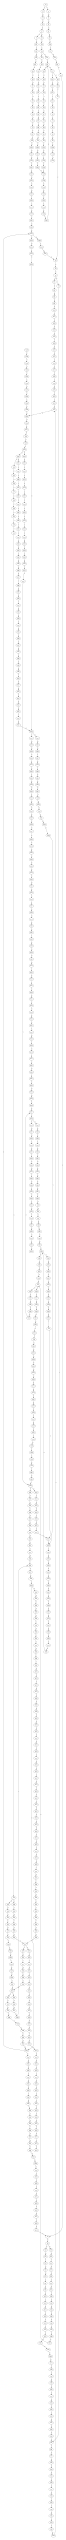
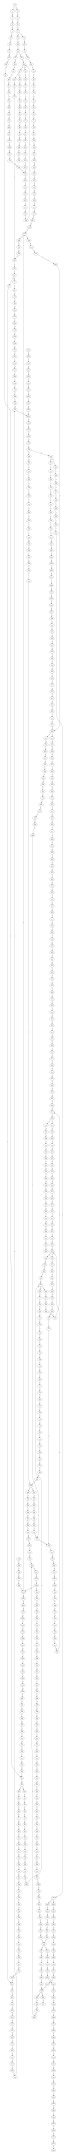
node "S478": removed
